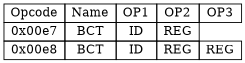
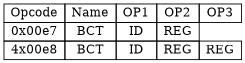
node "Opcode": text "0x00e8" -> "4x00e8"
